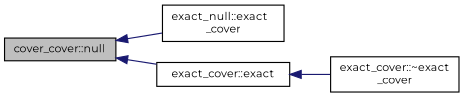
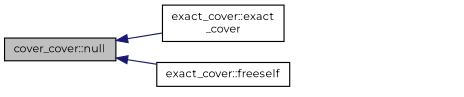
node "exact_null::exact _cover": label "exact_null::exact _cover" -> "exact_cover::exact _cover"
node "exact_cover::exact": label "exact_cover::exact" -> "exact_cover::freeself"
node "exact_cover::~exact _cover": removed
